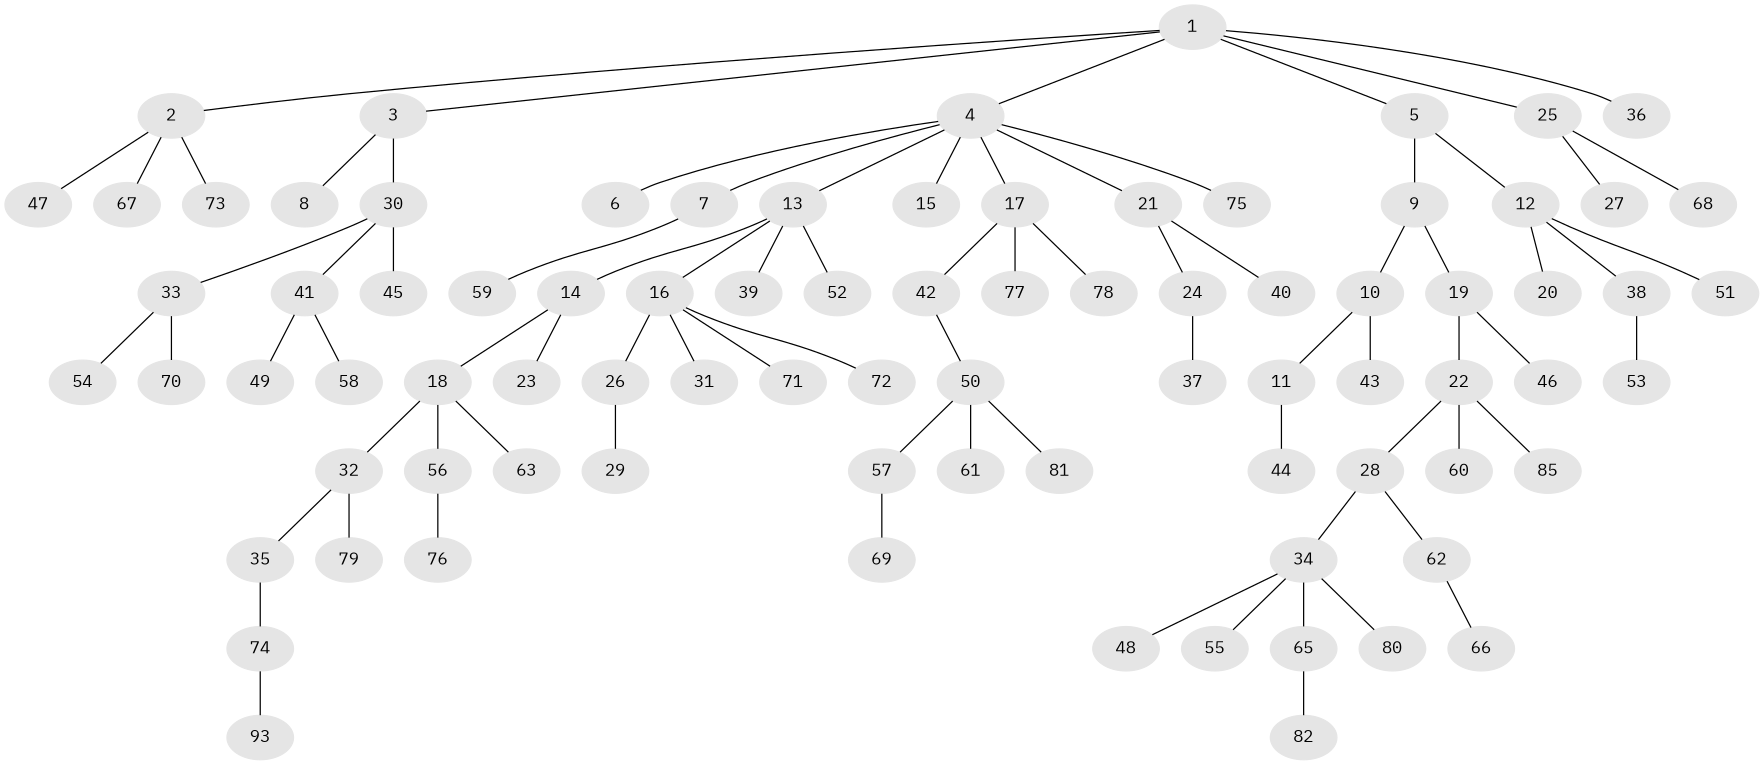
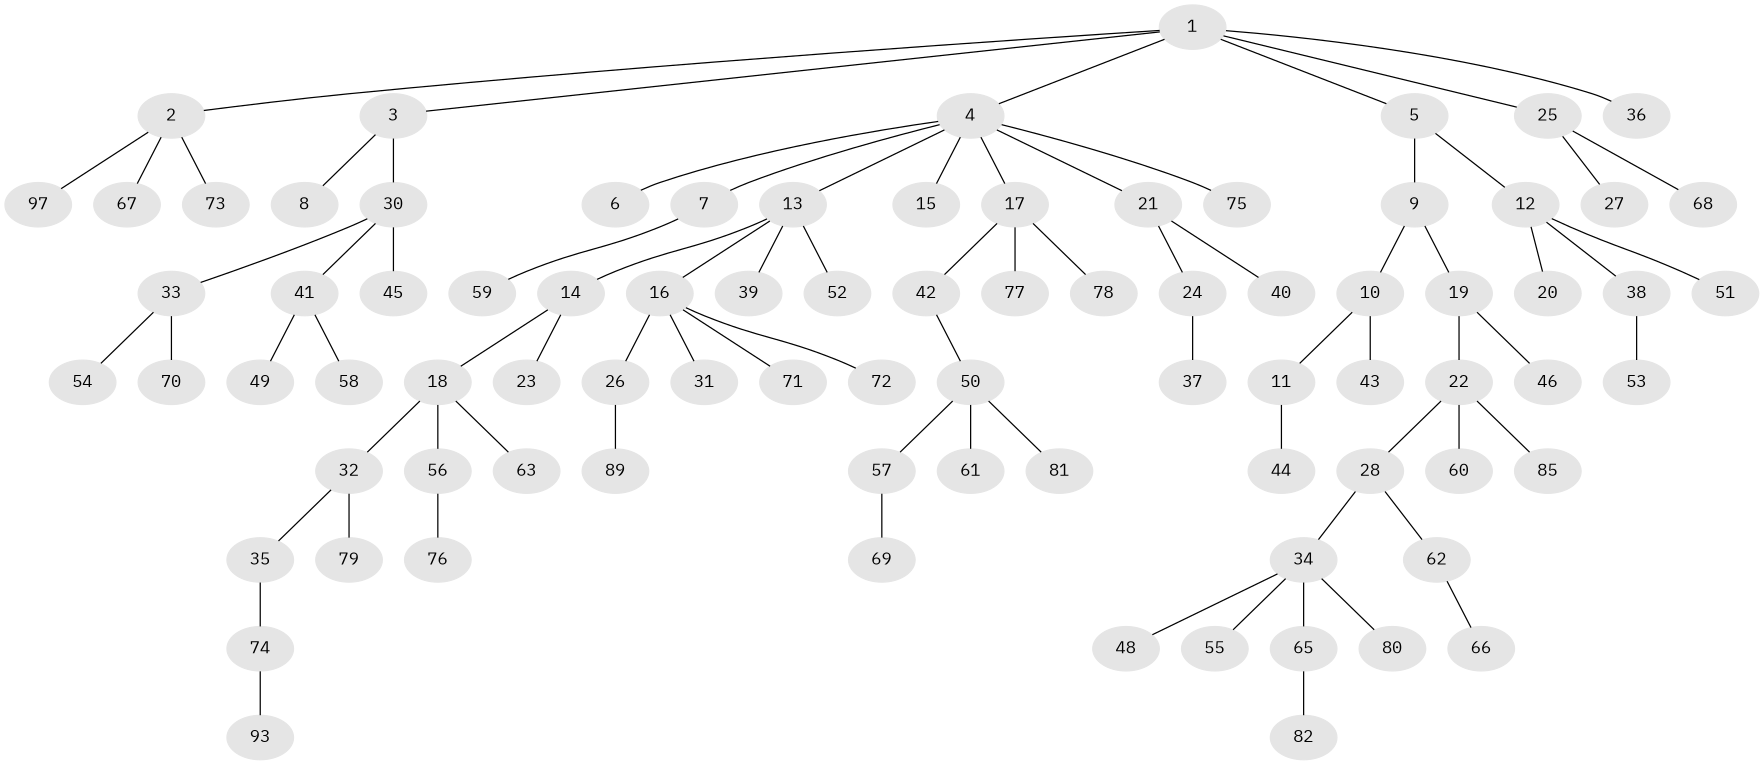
node "47": label "47" -> "97"
node "29": label "29" -> "89"
